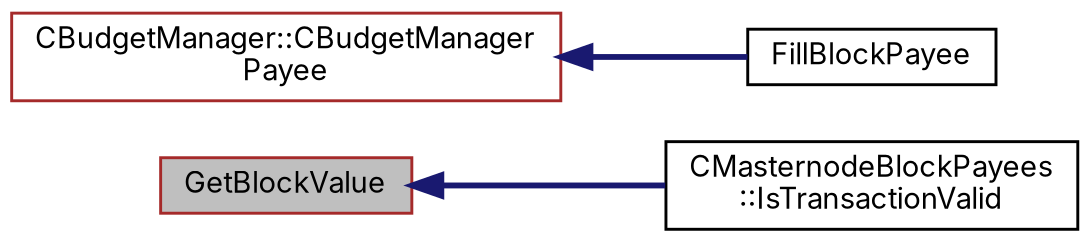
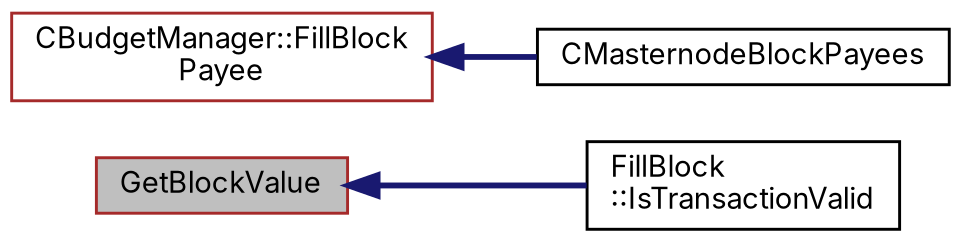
node "CBudgetManager::CBudgetManager Payee": label "CBudgetManager::CBudgetManager Payee" -> "CBudgetManager::FillBlock Payee"
node "FillBlockPayee": label "FillBlockPayee" -> "CMasternodeBlockPayees"
node "CMasternodeBlockPayees ::IsTransactionValid": label "CMasternodeBlockPayees ::IsTransactionValid" -> "FillBlock ::IsTransactionValid"
